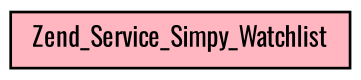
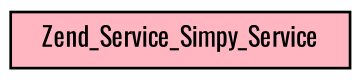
node "Zend_Service_Simpy_Watchlist": label "Zend_Service_Simpy_Watchlist" -> "Zend_Service_Simpy_Service"
